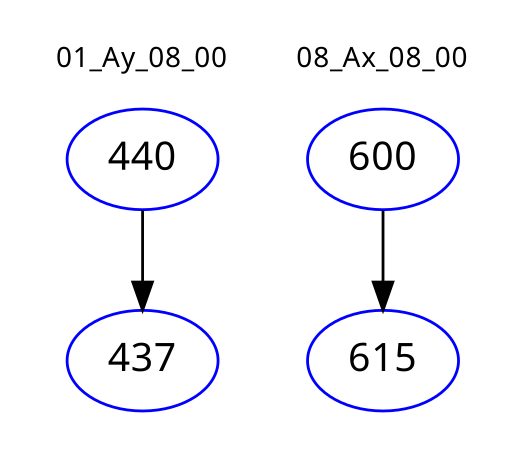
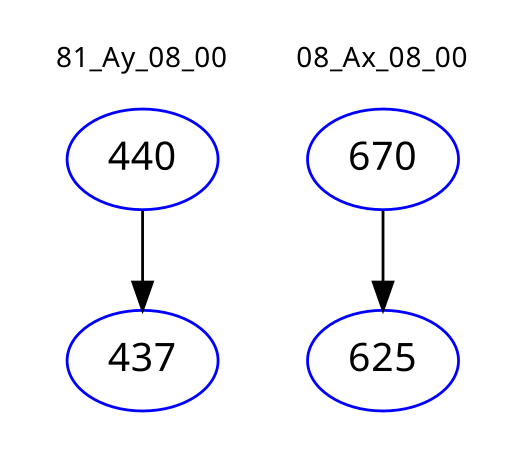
cluster "01_Ay_08_00": label "01_Ay_08_00" -> "81_Ay_08_00"
node "600": label "600" -> "670"
node "615": label "615" -> "625"
